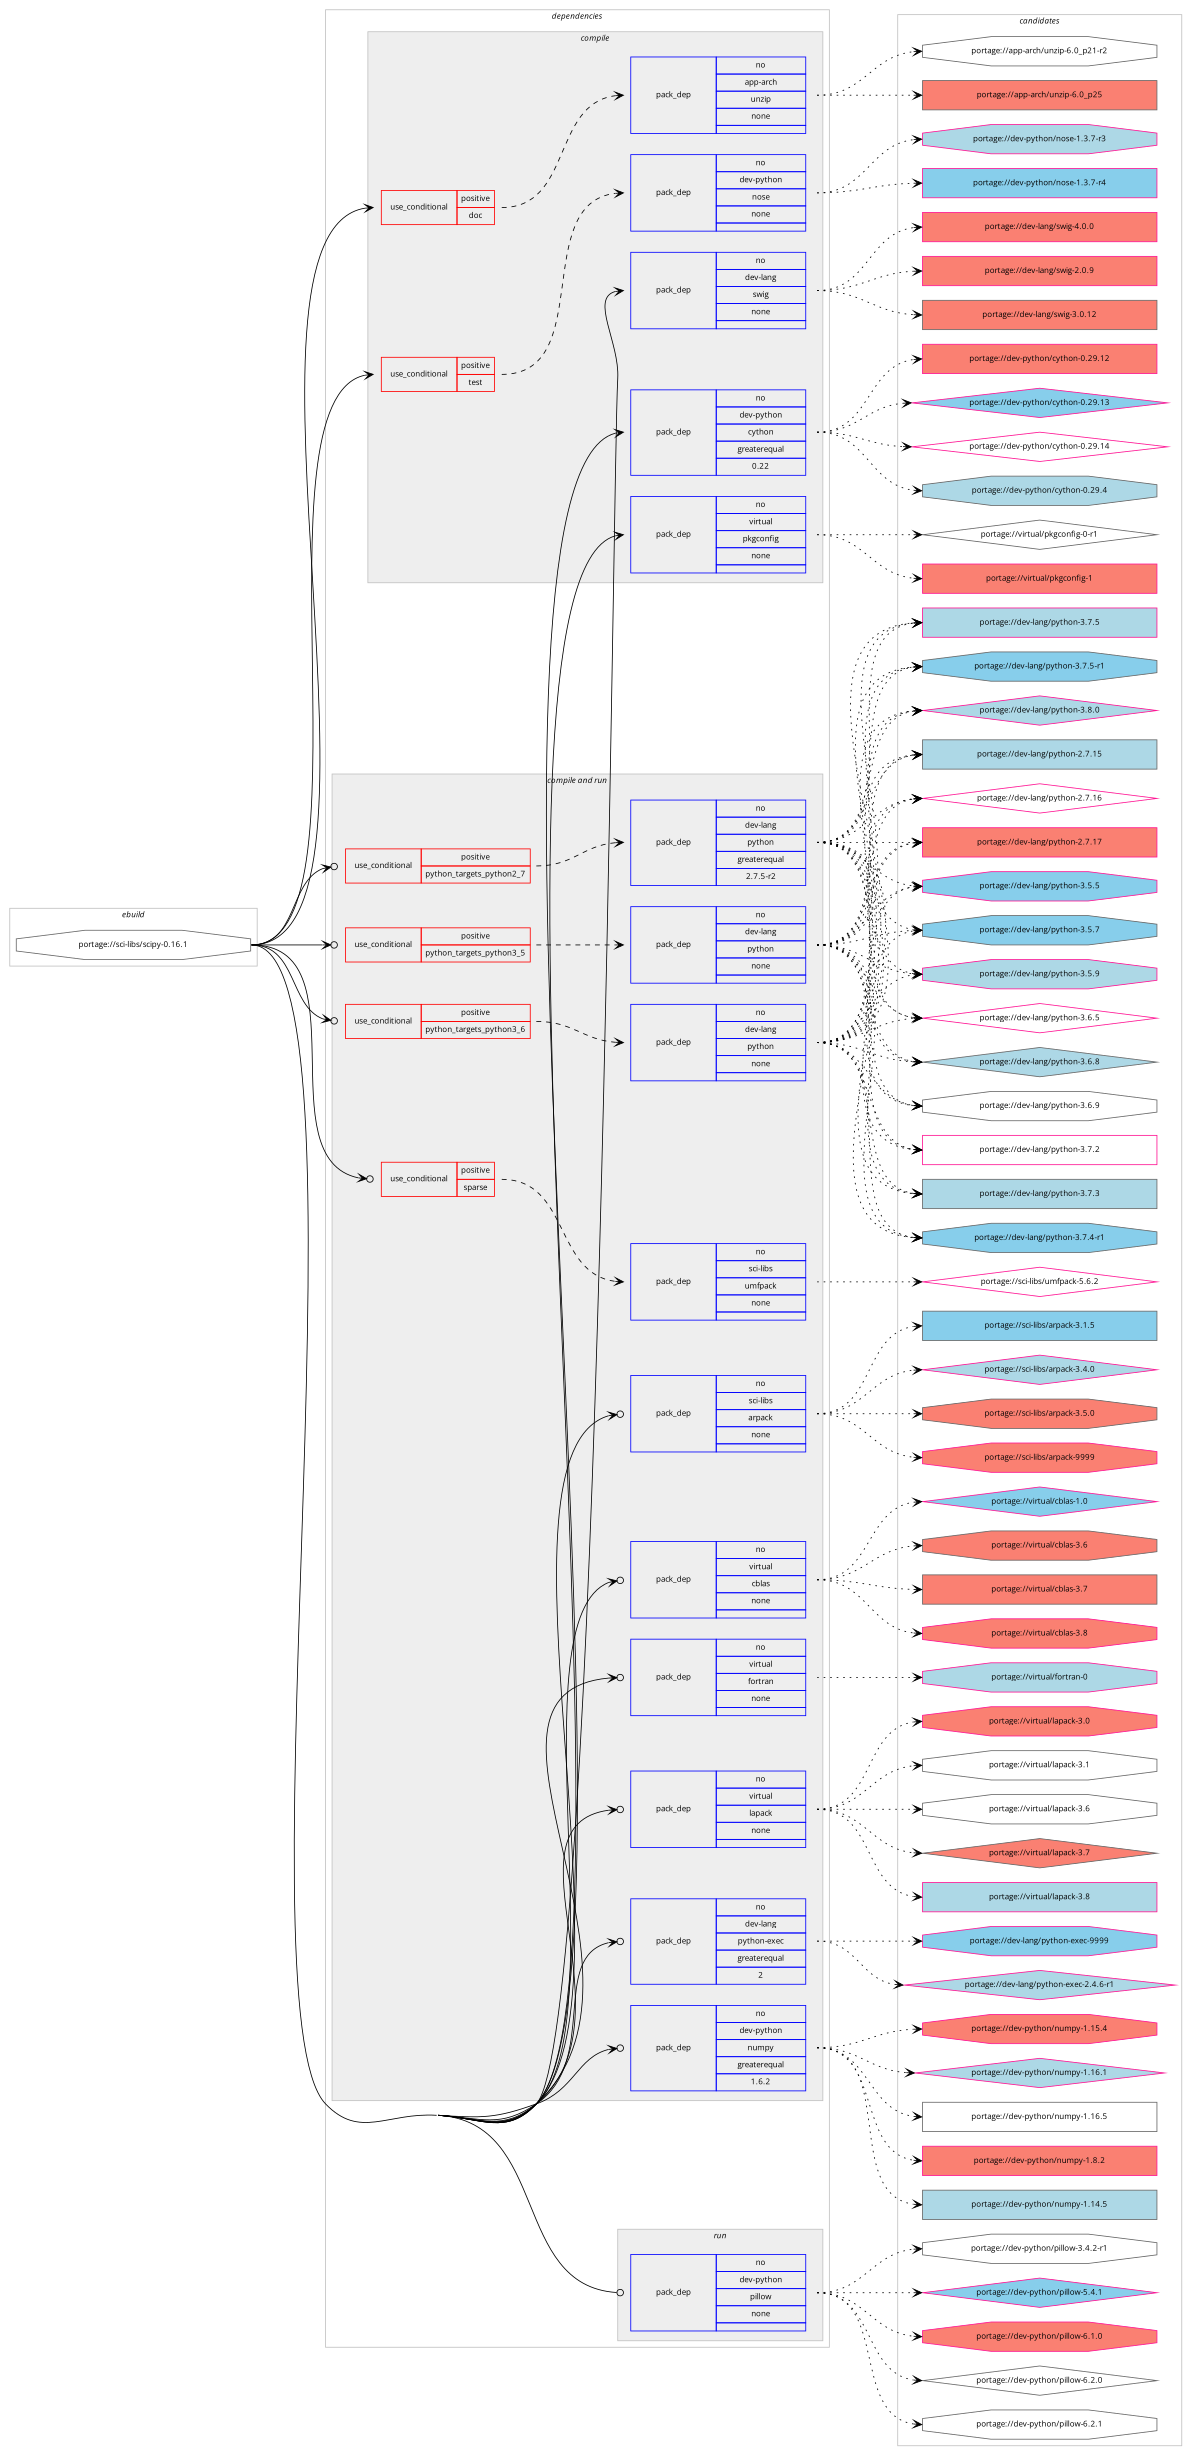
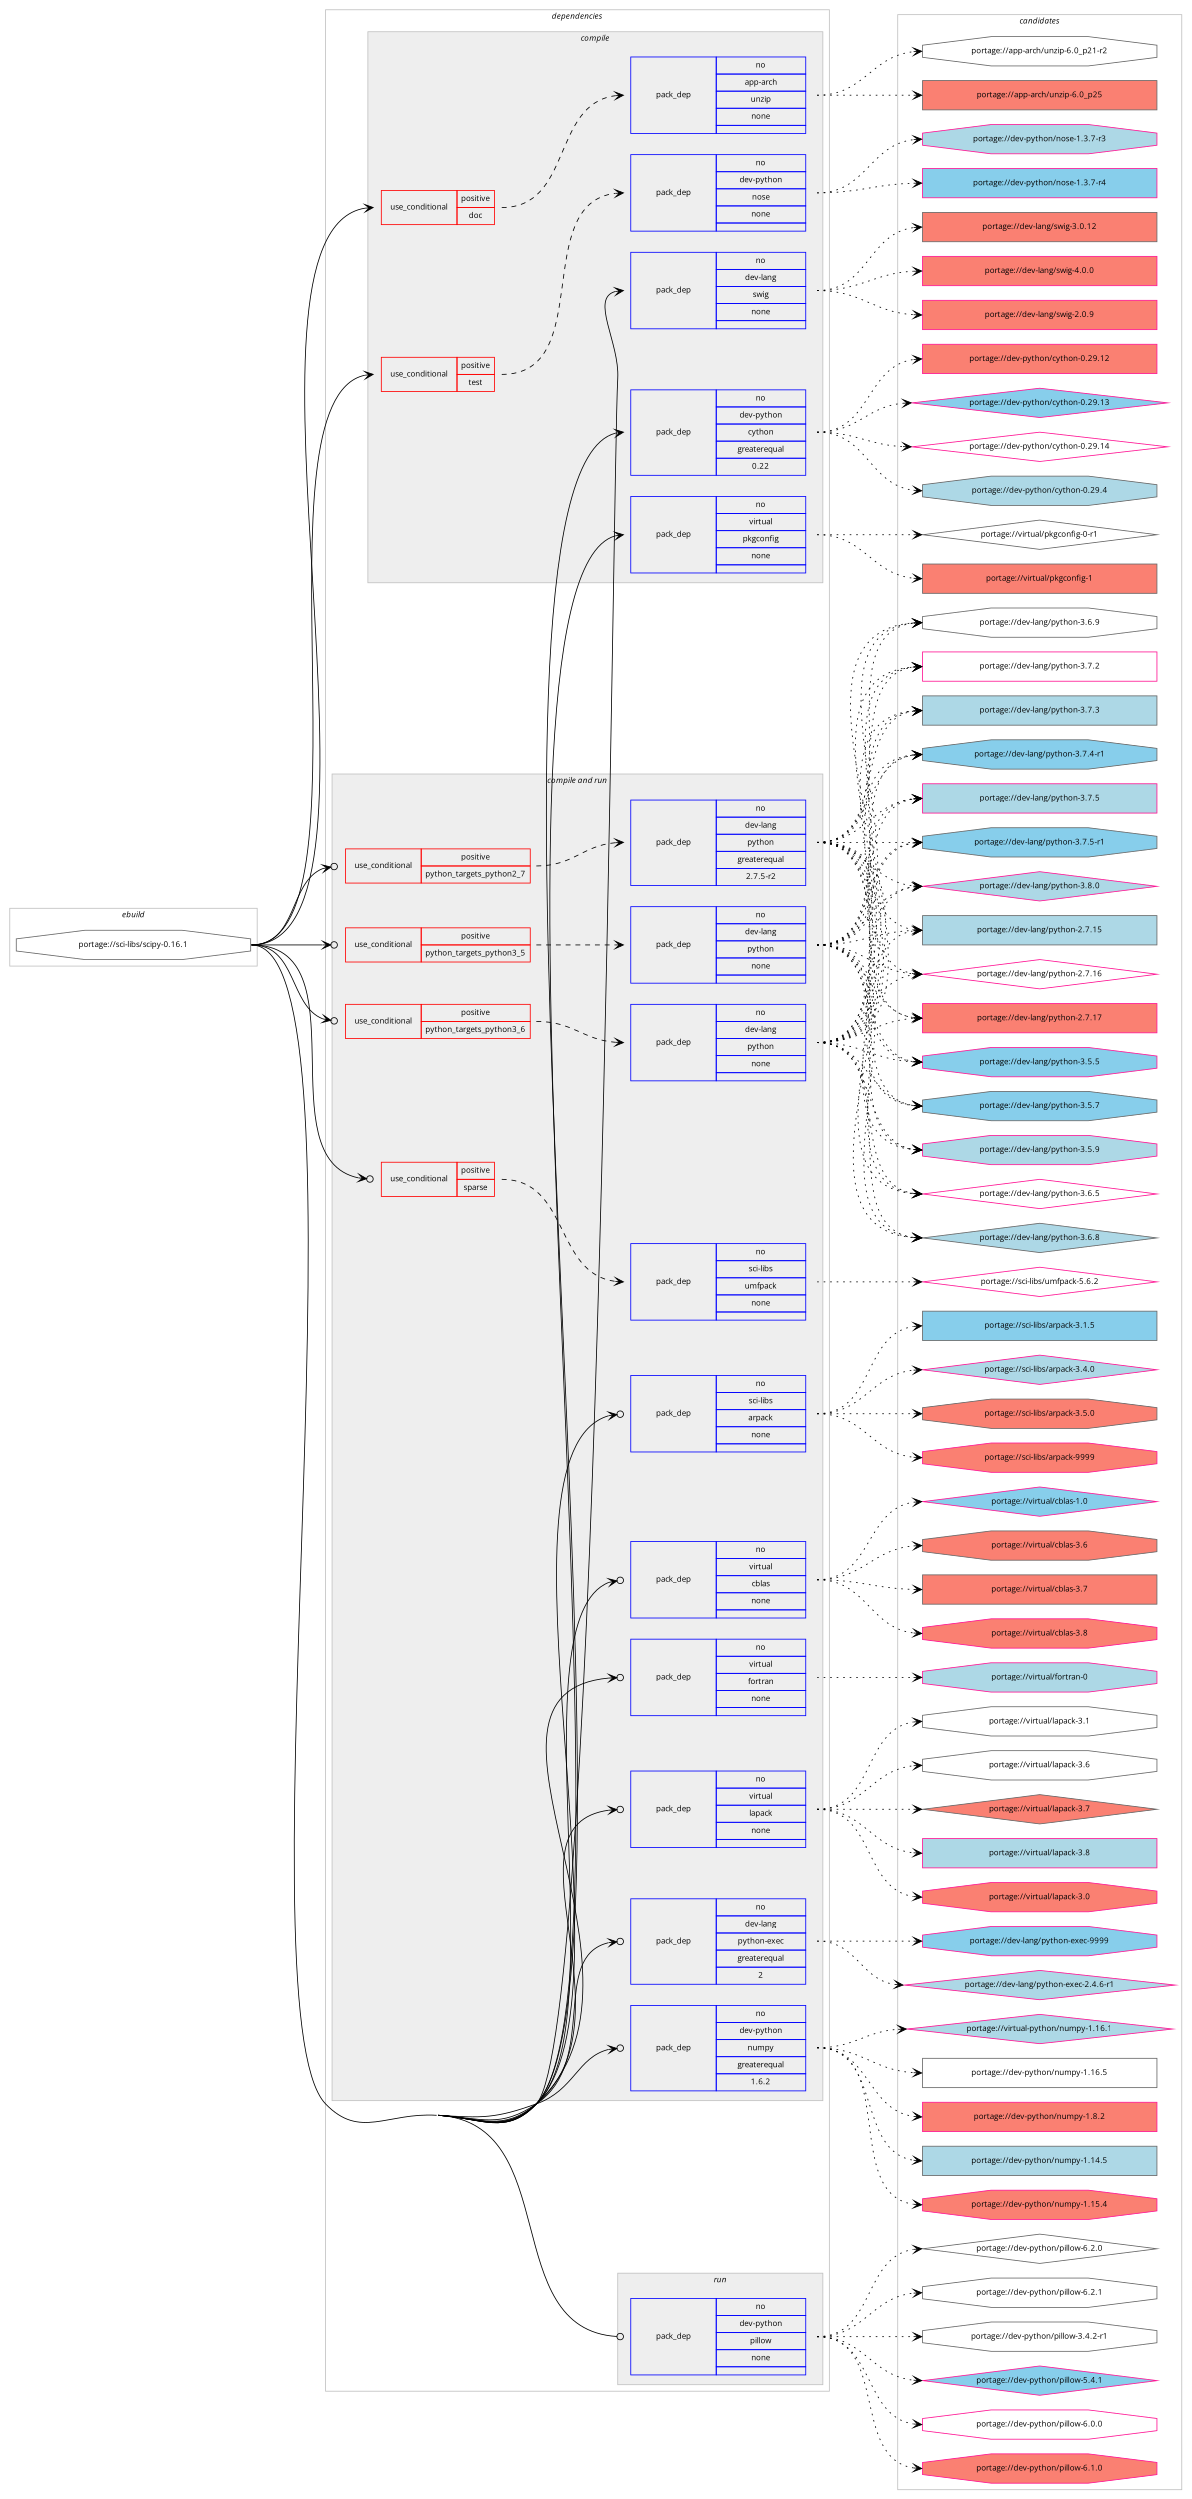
node "portage://virtual/pkgconfig-1": color deeppink -> gray40
node "portage://dev-python/numpy-1.16.1": label "portage://dev-python/numpy-1.16.1" -> "portage://virtual-python/numpy-1.16.1"
node "portage://dev-python/pillow-6.0.0": added
